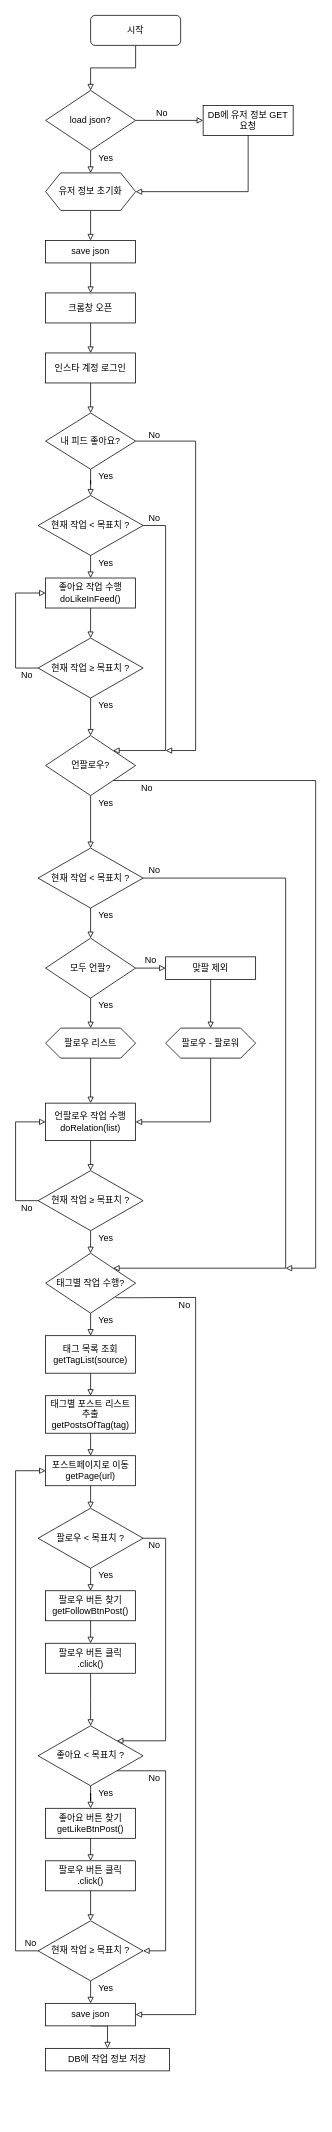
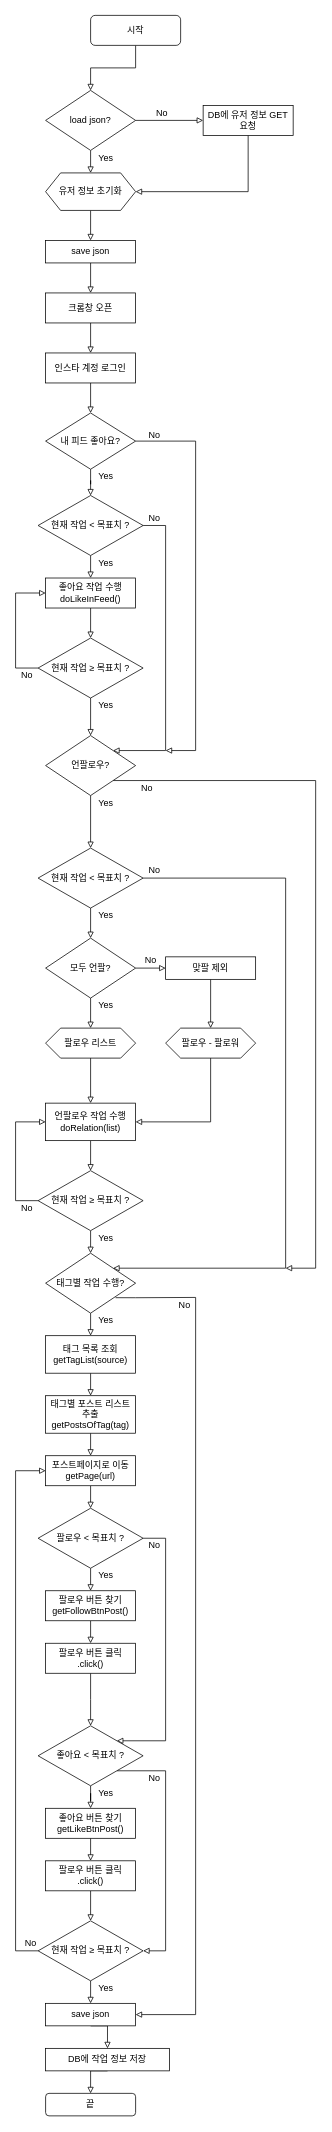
edge "DB에 작업 정보 저장" -> "끝": added
node "끝": added
